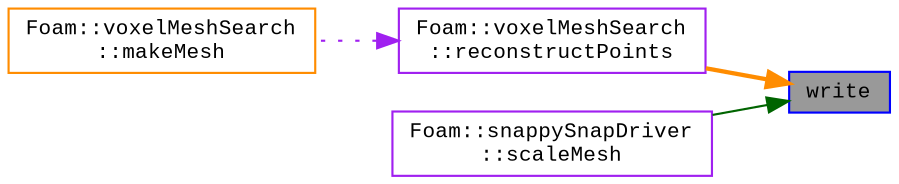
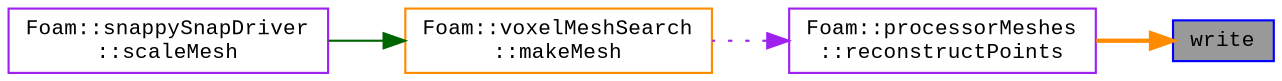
node "Foam::voxelMeshSearch ::reconstructPoints": label "Foam::voxelMeshSearch ::reconstructPoints" -> "Foam::processorMeshes ::reconstructPoints"
edge "Foam::snappySnapDriver ::scaleMesh" -> "write": now "Foam::snappySnapDriver ::scaleMesh" -> "Foam::voxelMeshSearch ::makeMesh"
